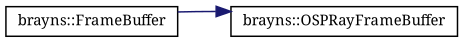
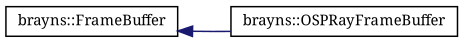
edge "brayns::FrameBuffer" -> "brayns::OSPRayFrameBuffer": reversed
